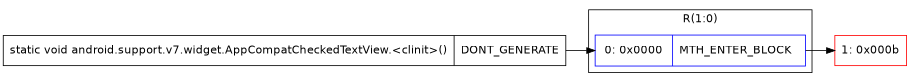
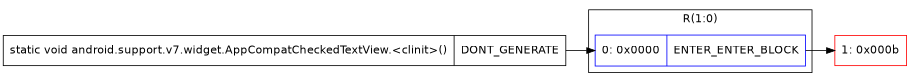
node "0: 0x0000": text "MTH_ENTER_BLOCK" -> "ENTER_ENTER_BLOCK"
